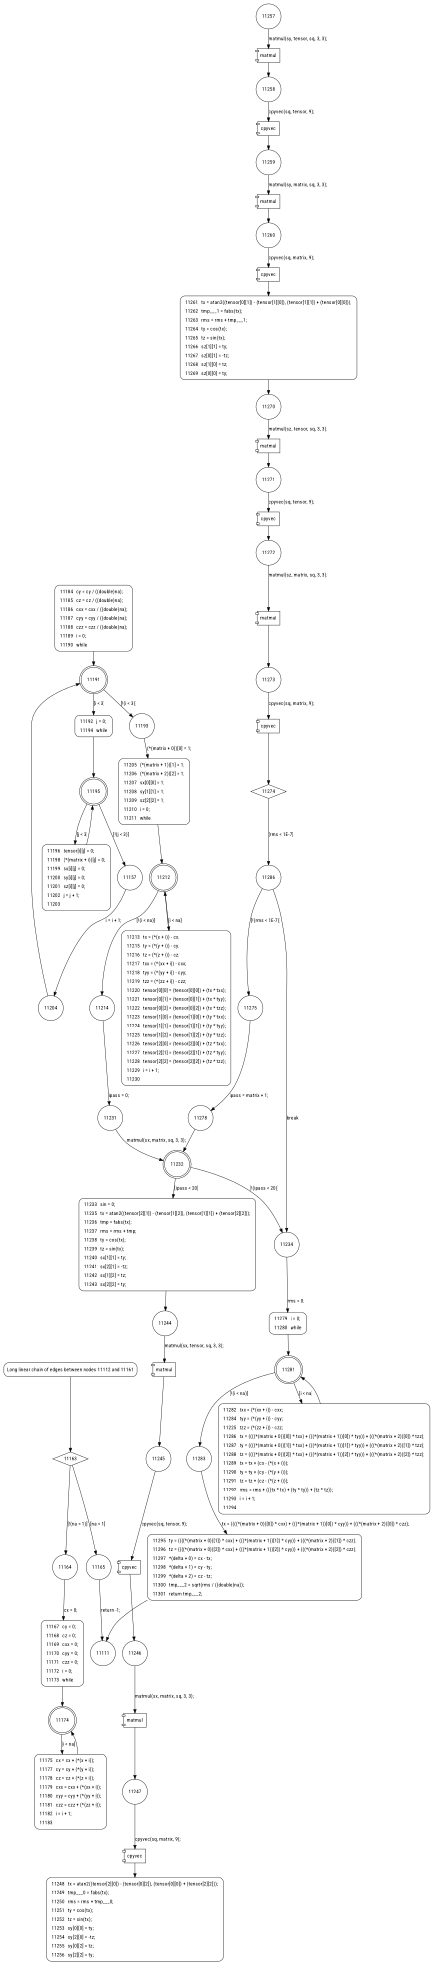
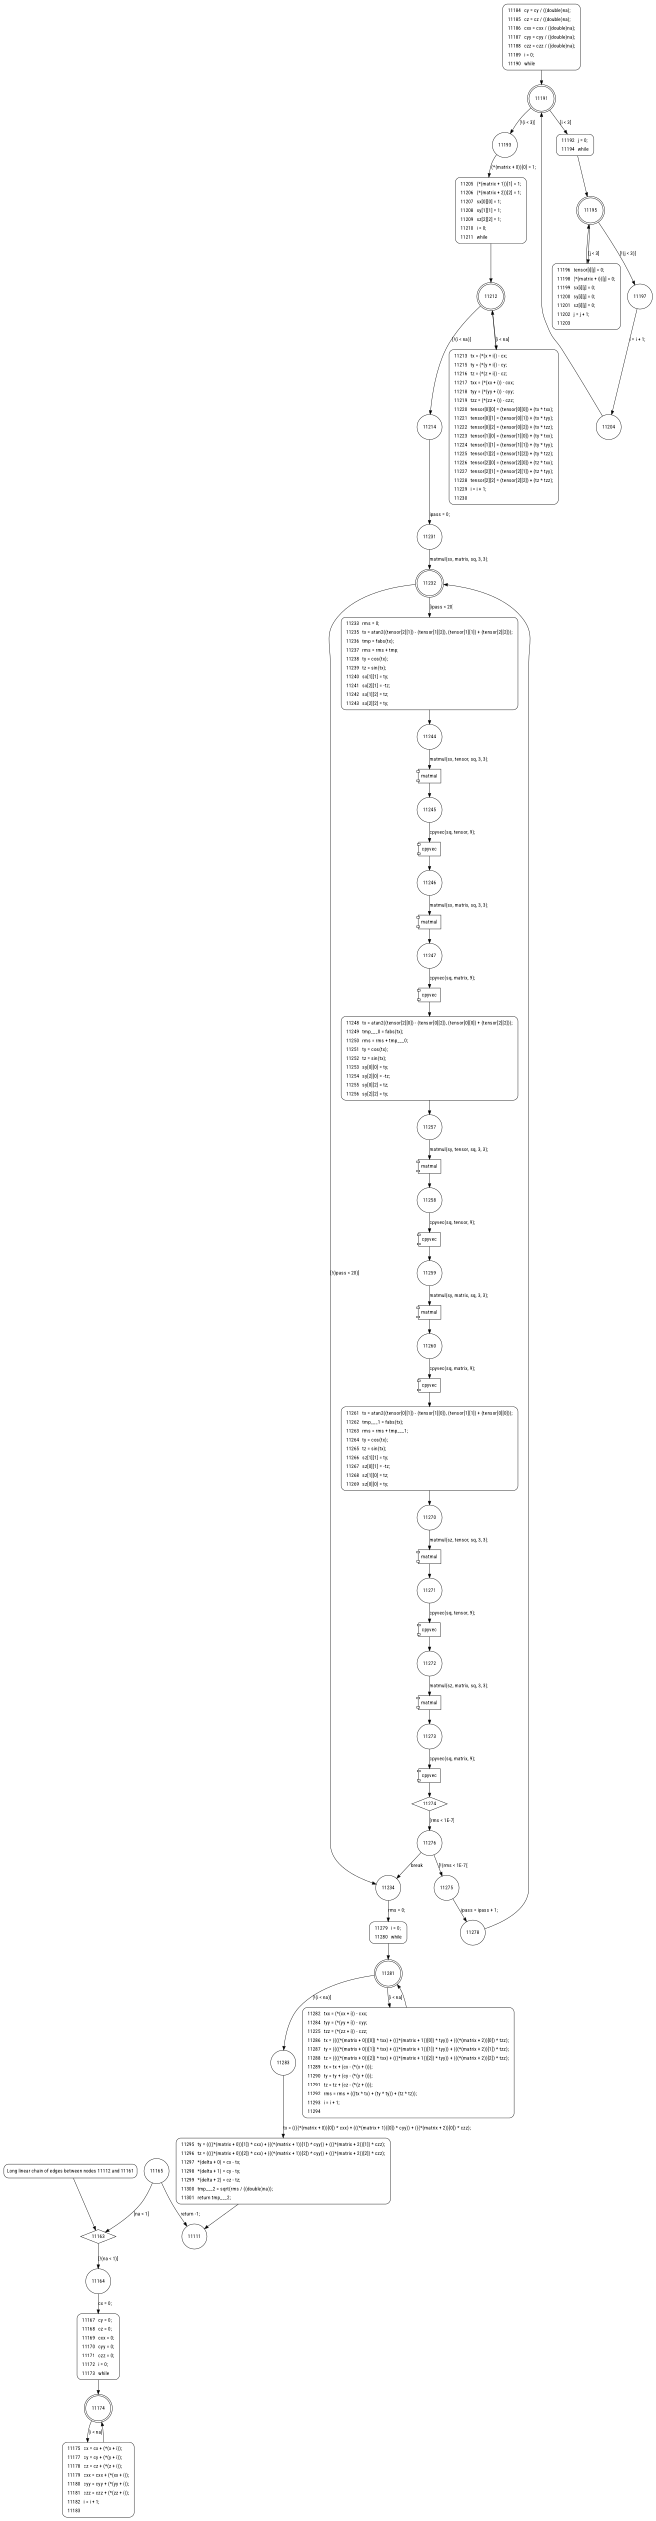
node "11157": label "11157" -> "11197"
node "11286": label "11286" -> "11276"
edge "11275" -> "11278": label "ipass = matrix + 1;" -> "ipass = ipass + 1;"
edge "11248" -> "11257": added
node "11233": text "sin = 0;" -> "rms = 0;"
edge "11163" -> "11165": reversed
